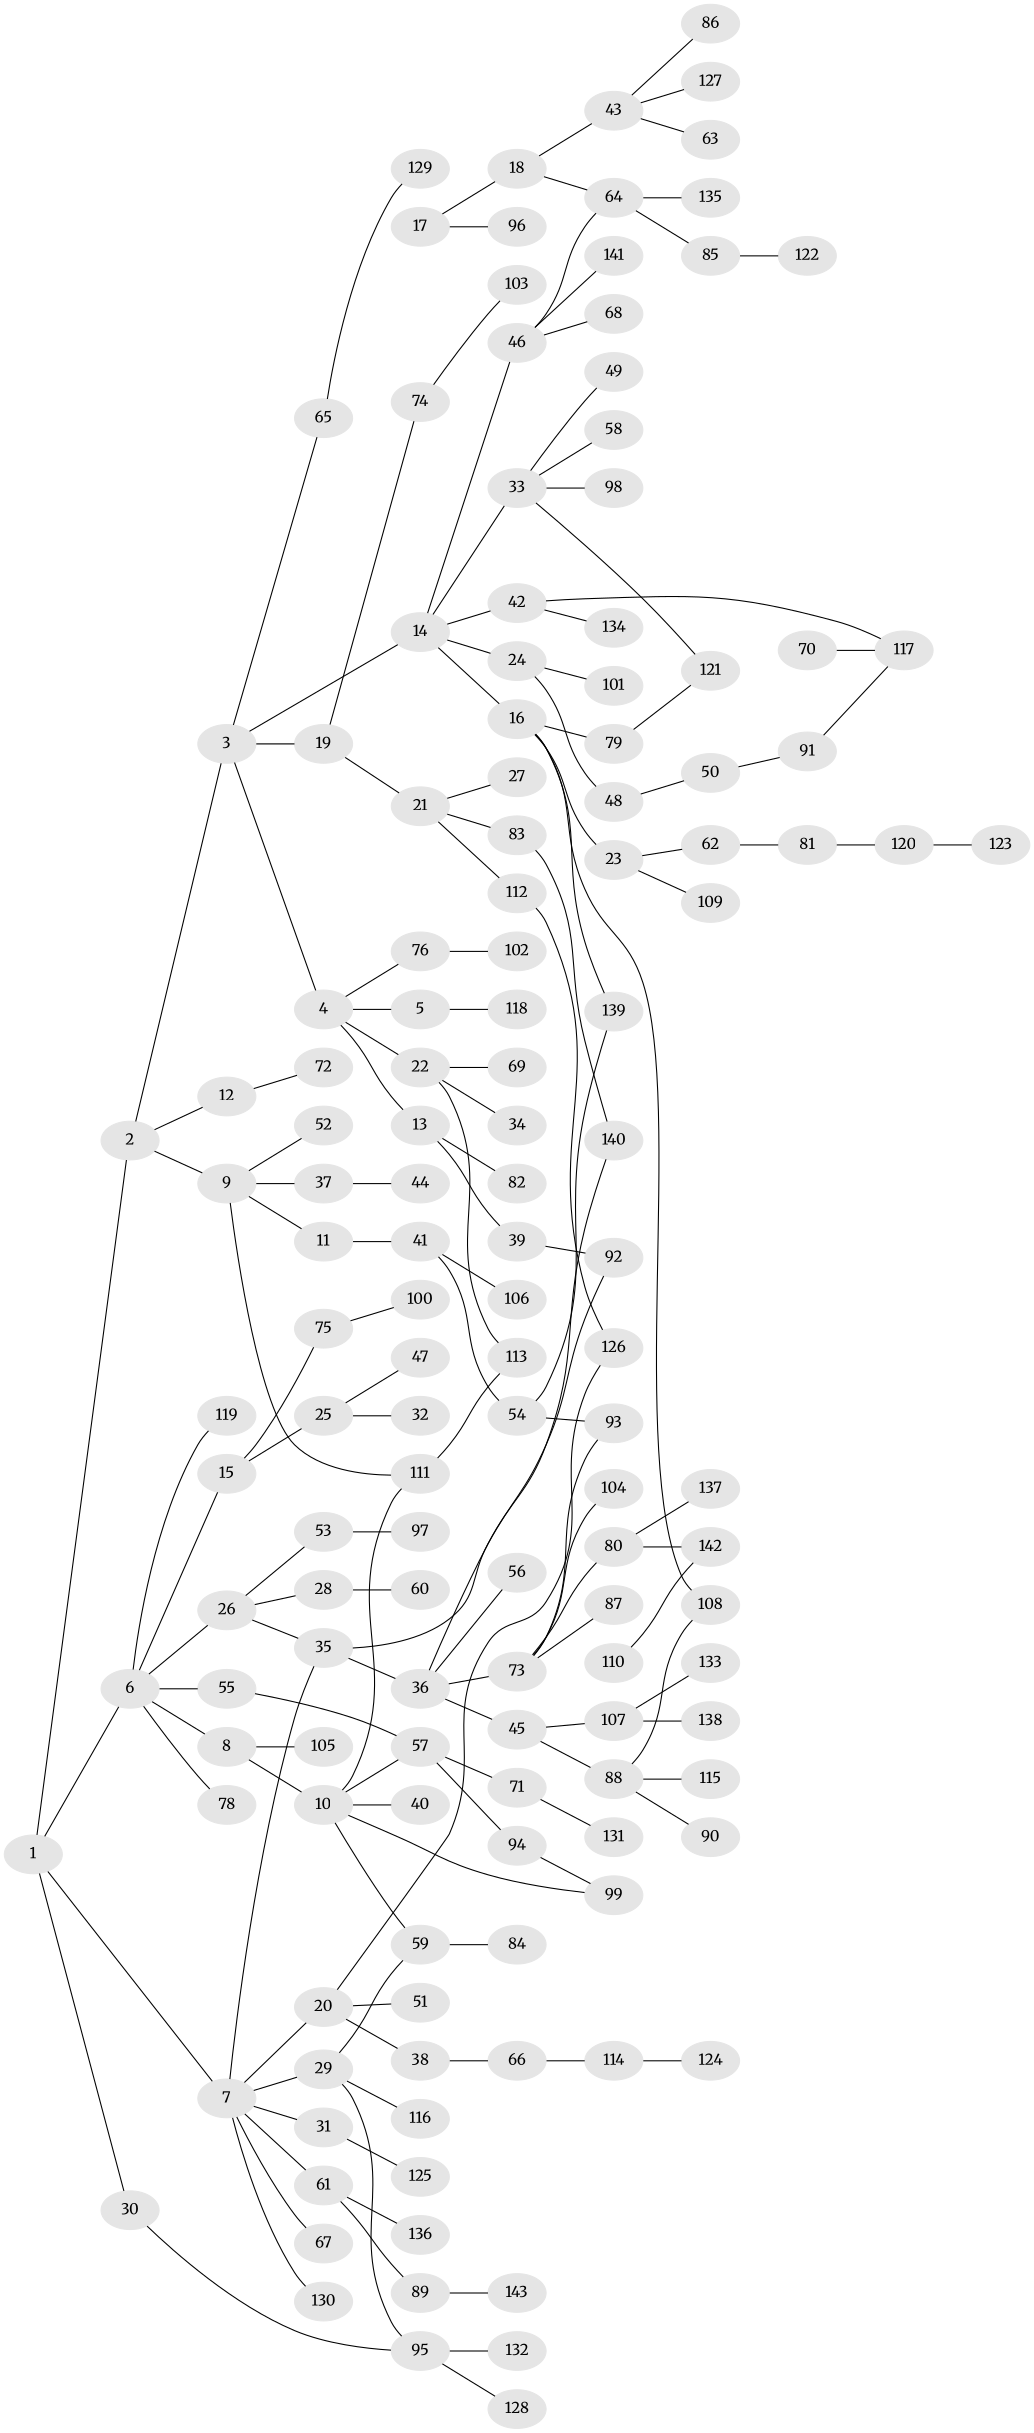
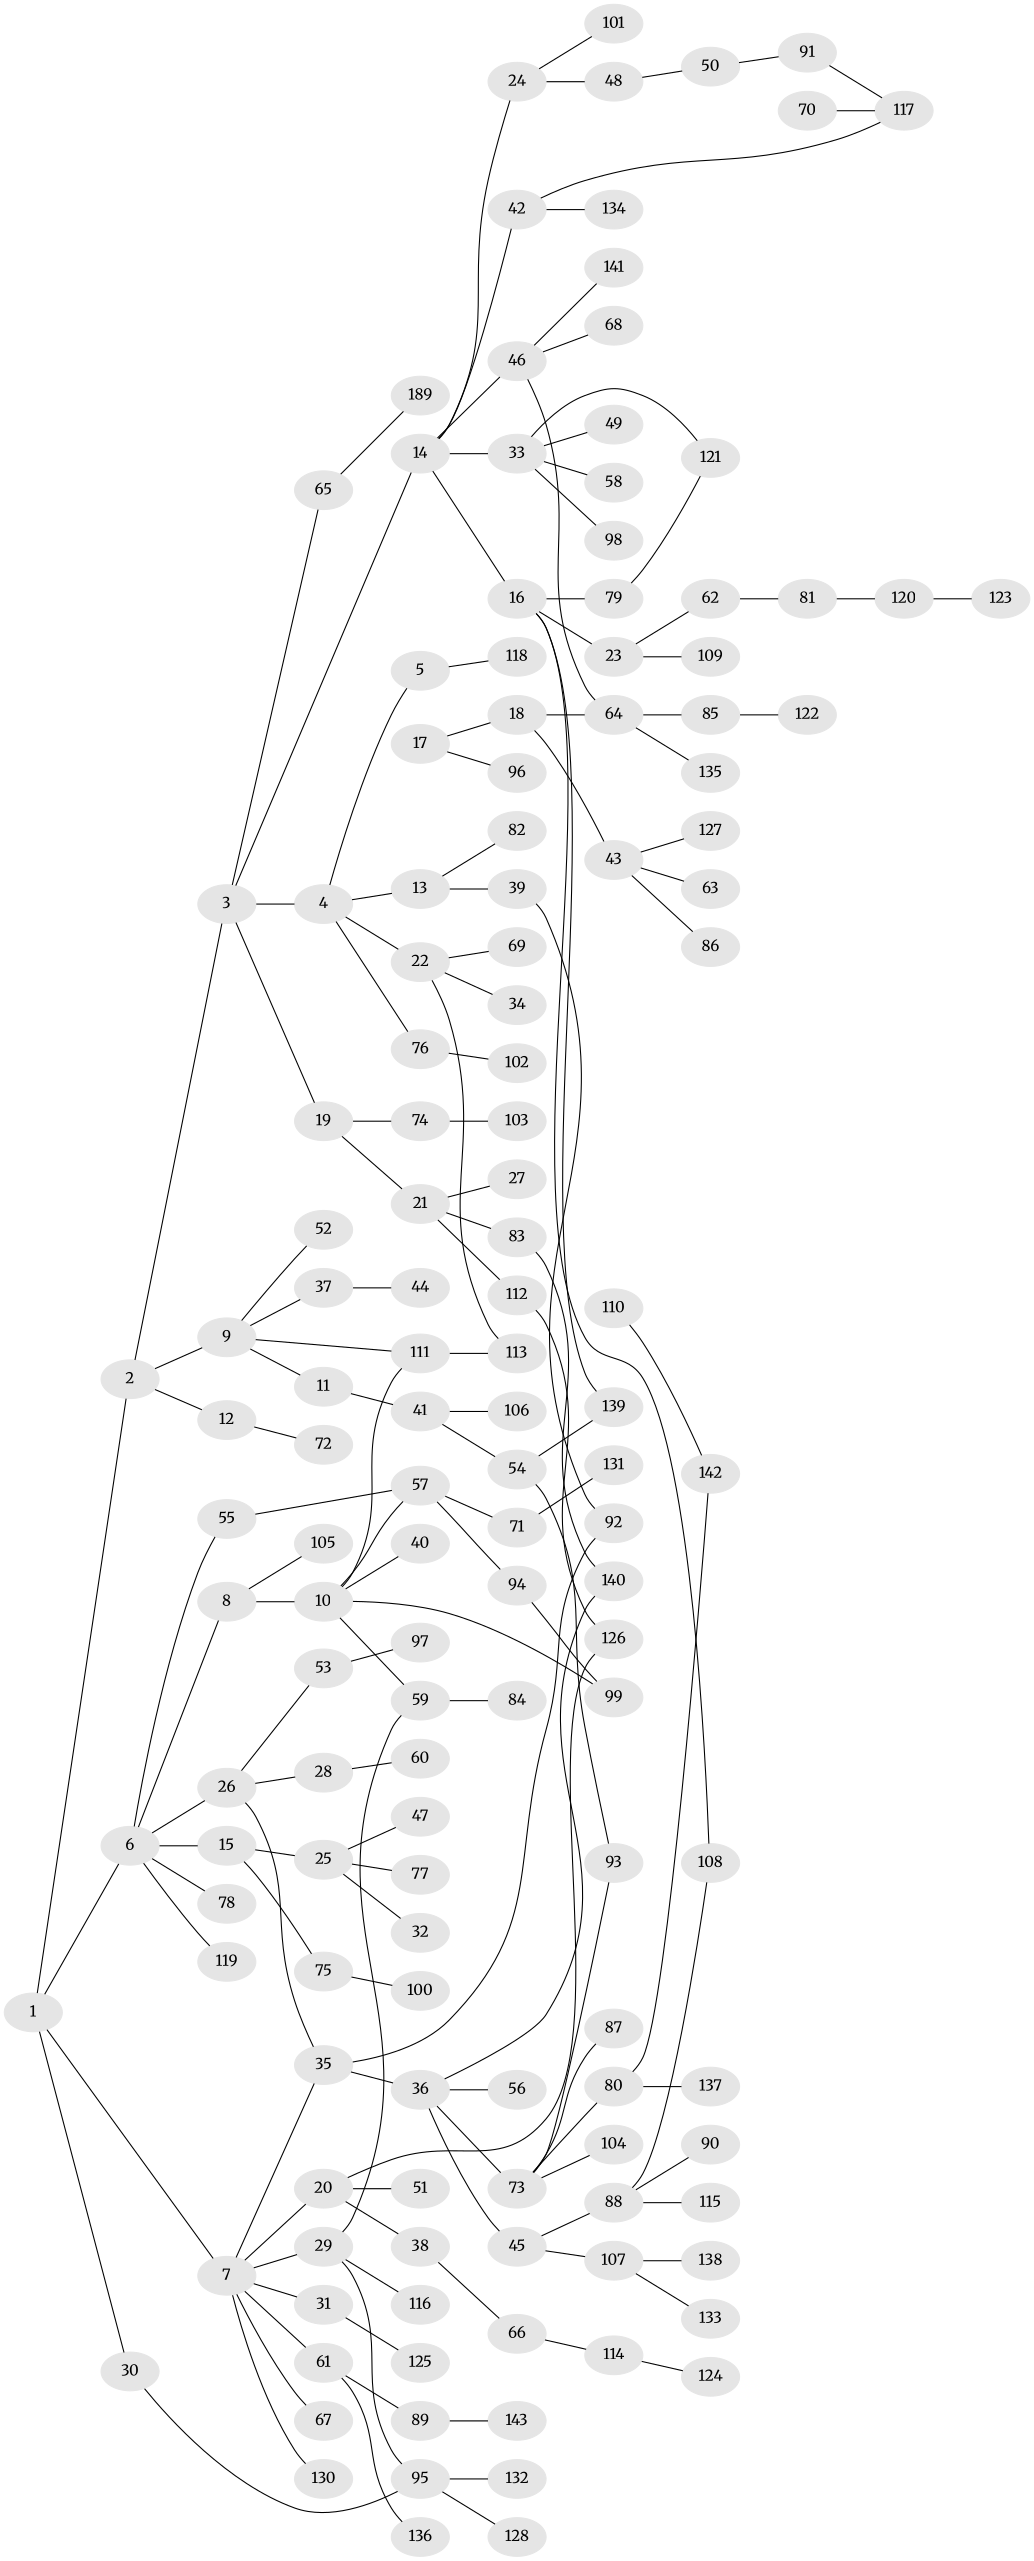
node "129": label "129" -> "189"
node "77": added
